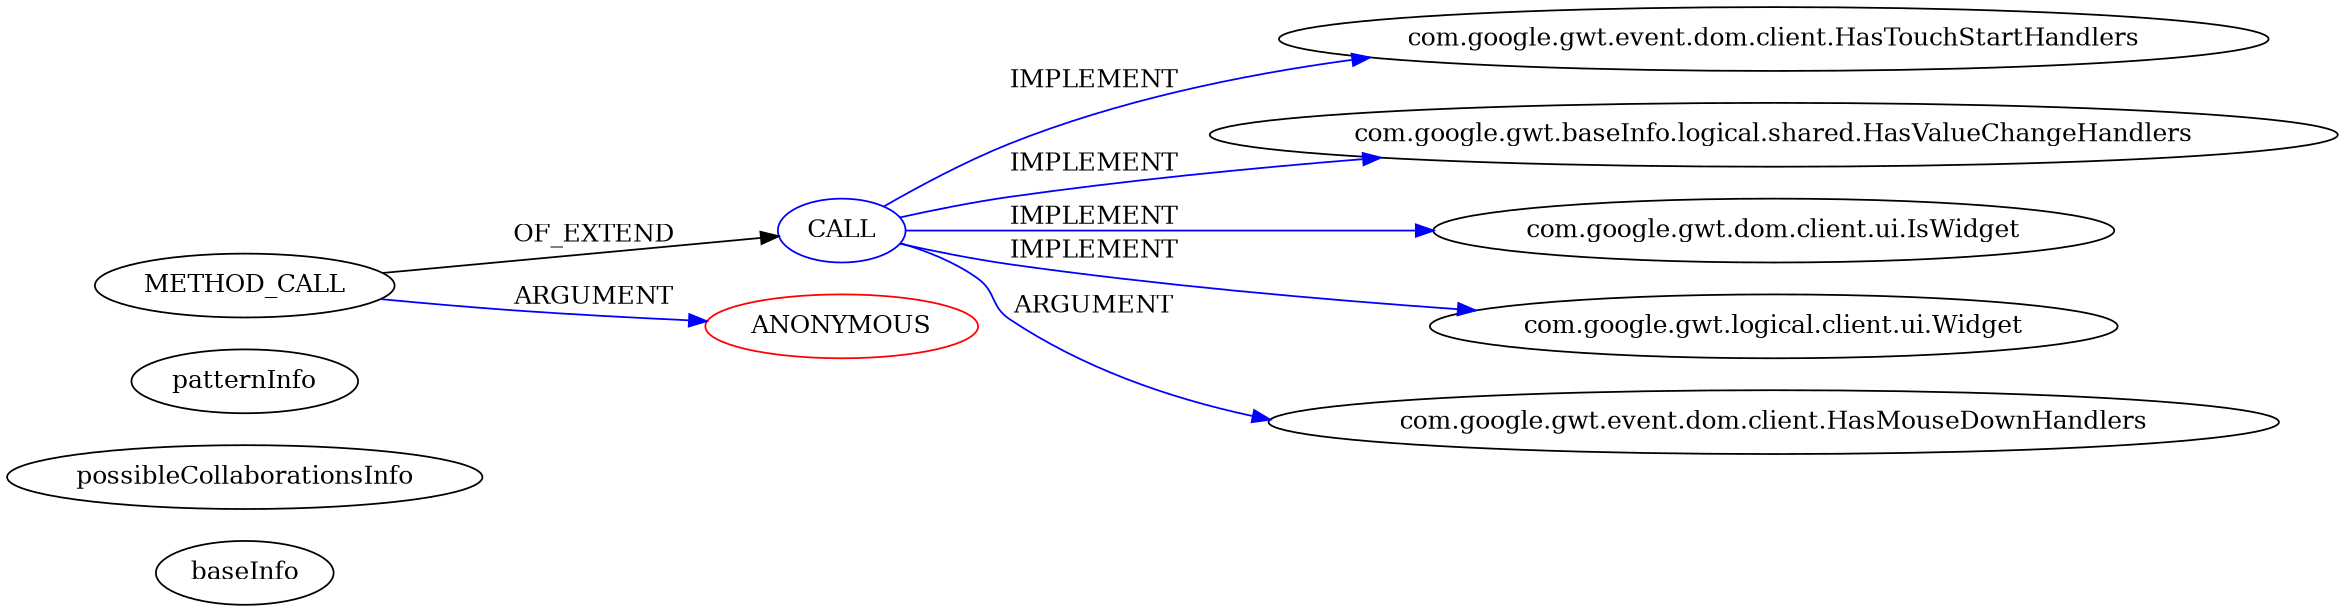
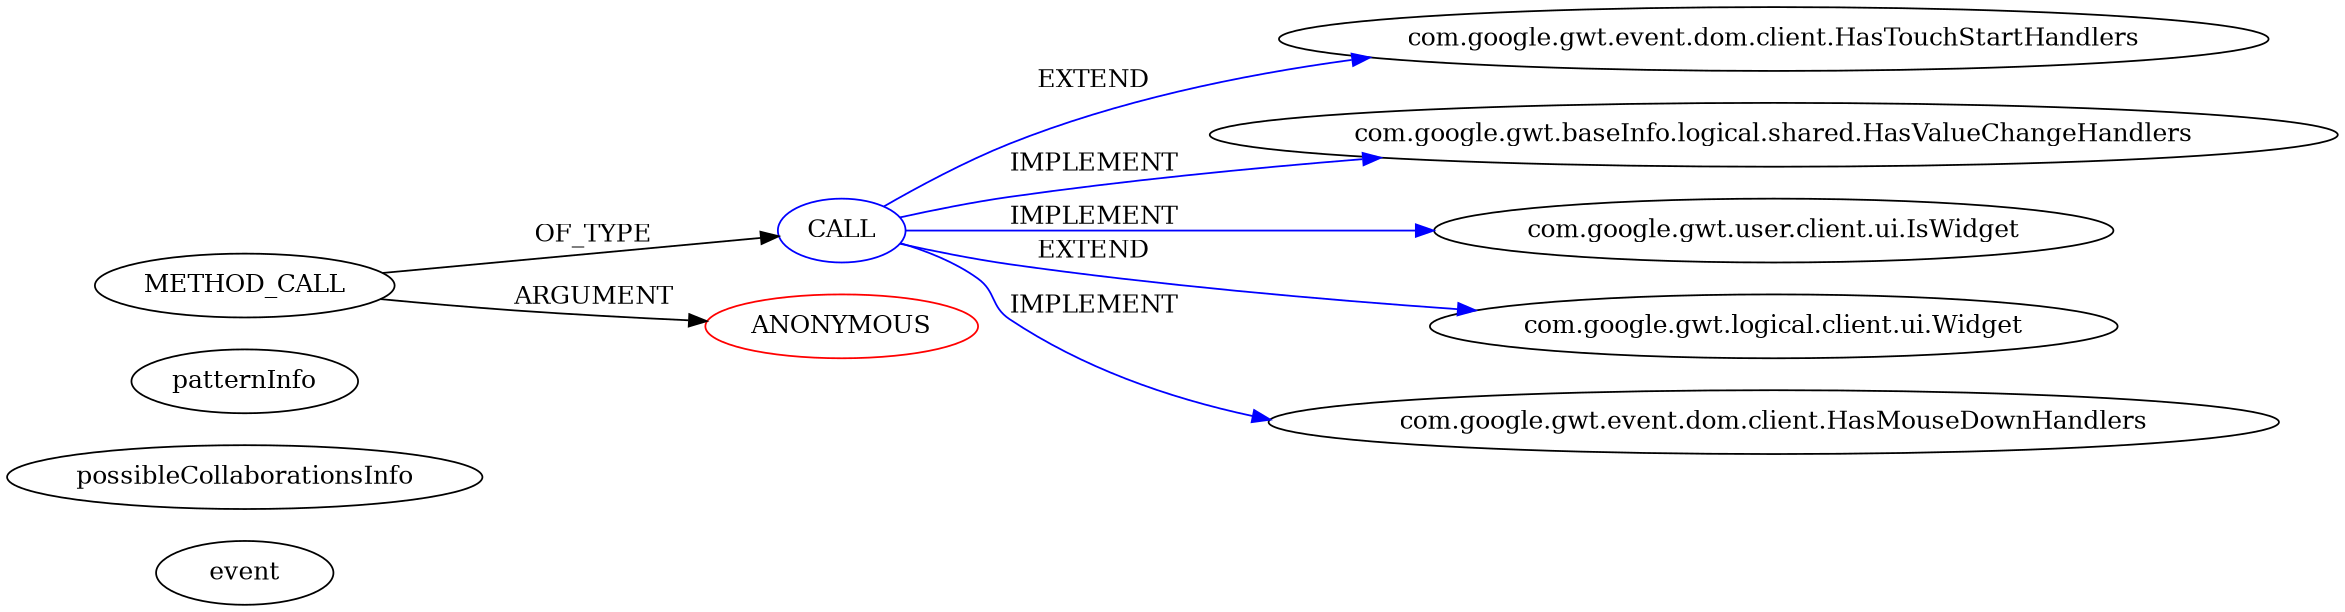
edge "CALL" -> "com.google.gwt.event.dom.client.HasTouchStartHandlers": label "IMPLEMENT" -> "EXTEND"
node "com.google.gwt.dom.client.ui.IsWidget": label "com.google.gwt.dom.client.ui.IsWidget" -> "com.google.gwt.user.client.ui.IsWidget"
edge "METHOD_CALL" -> "CALL": label "OF_EXTEND" -> "OF_TYPE"
edge "CALL" -> "com.google.gwt.logical.client.ui.Widget": label "IMPLEMENT" -> "EXTEND"
edge "CALL" -> "com.google.gwt.event.dom.client.HasMouseDownHandlers": label "ARGUMENT" -> "IMPLEMENT"
edge "METHOD_CALL" -> "ANONYMOUS": color blue -> black
node "baseInfo": label "baseInfo" -> "event"
